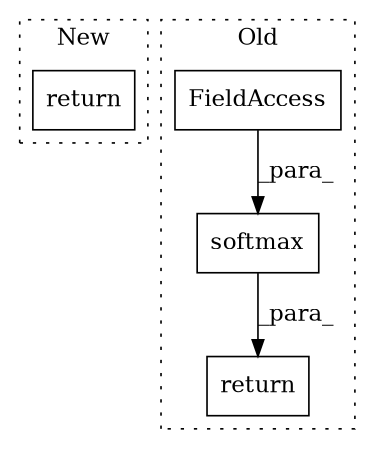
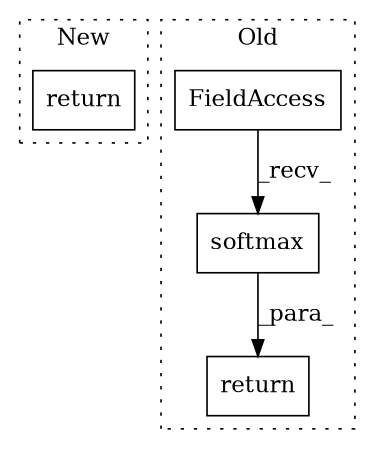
edge "FieldAccess" -> "softmax": label "_para_" -> "_recv_"
